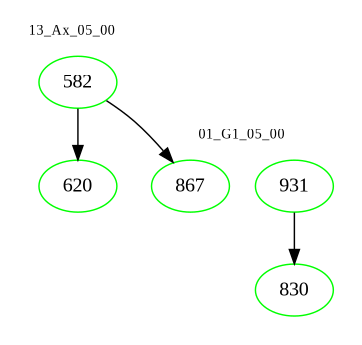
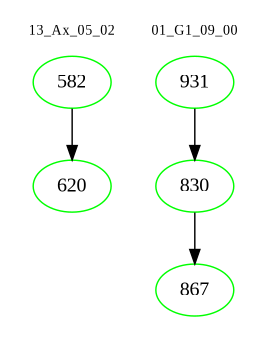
cluster "13_Ax_05_00": label "13_Ax_05_00" -> "13_Ax_05_02"
edge "582" -> "867": now "830" -> "867"
cluster "01_G1_05_00": label "01_G1_05_00" -> "01_G1_09_00"
